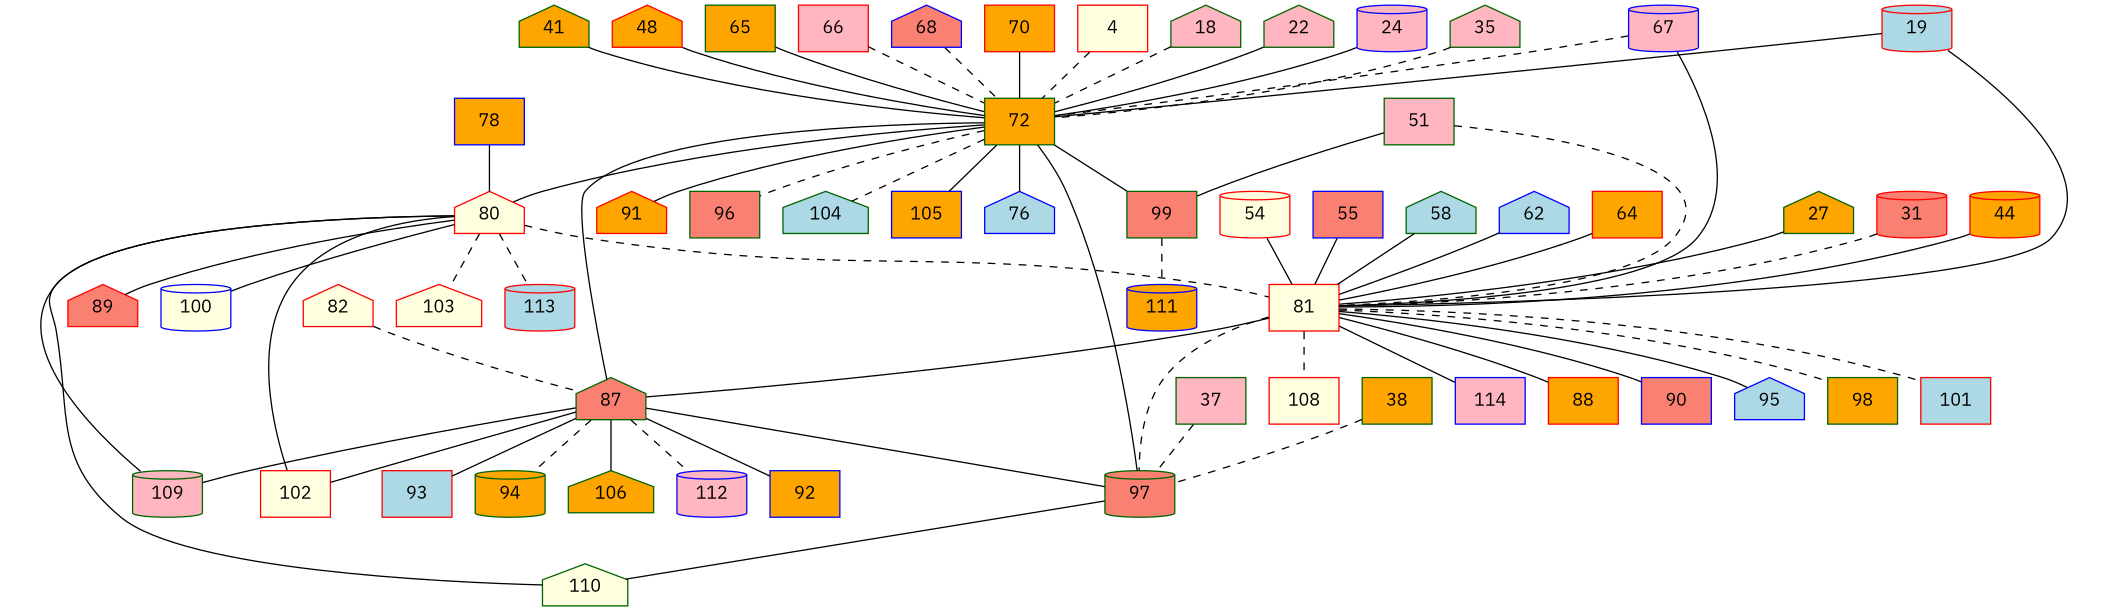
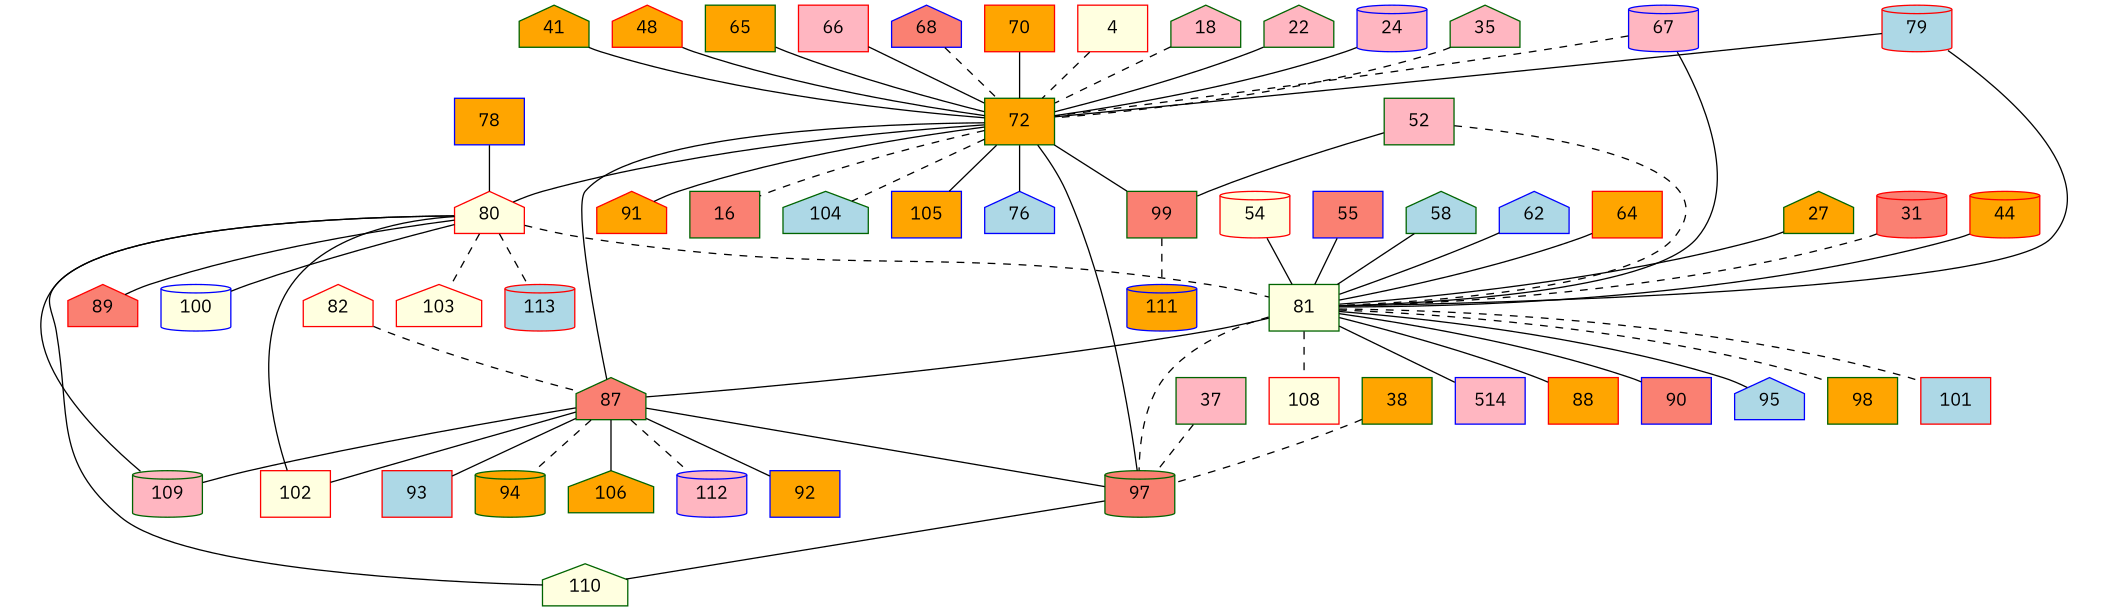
node "19": label "19" -> "79"
edge "66" -- "72": style dashed -> solid
node "51": label "51" -> "52"
node "96": label "96" -> "16"
node "81": color red -> darkgreen
node "114": label "114" -> "514"
